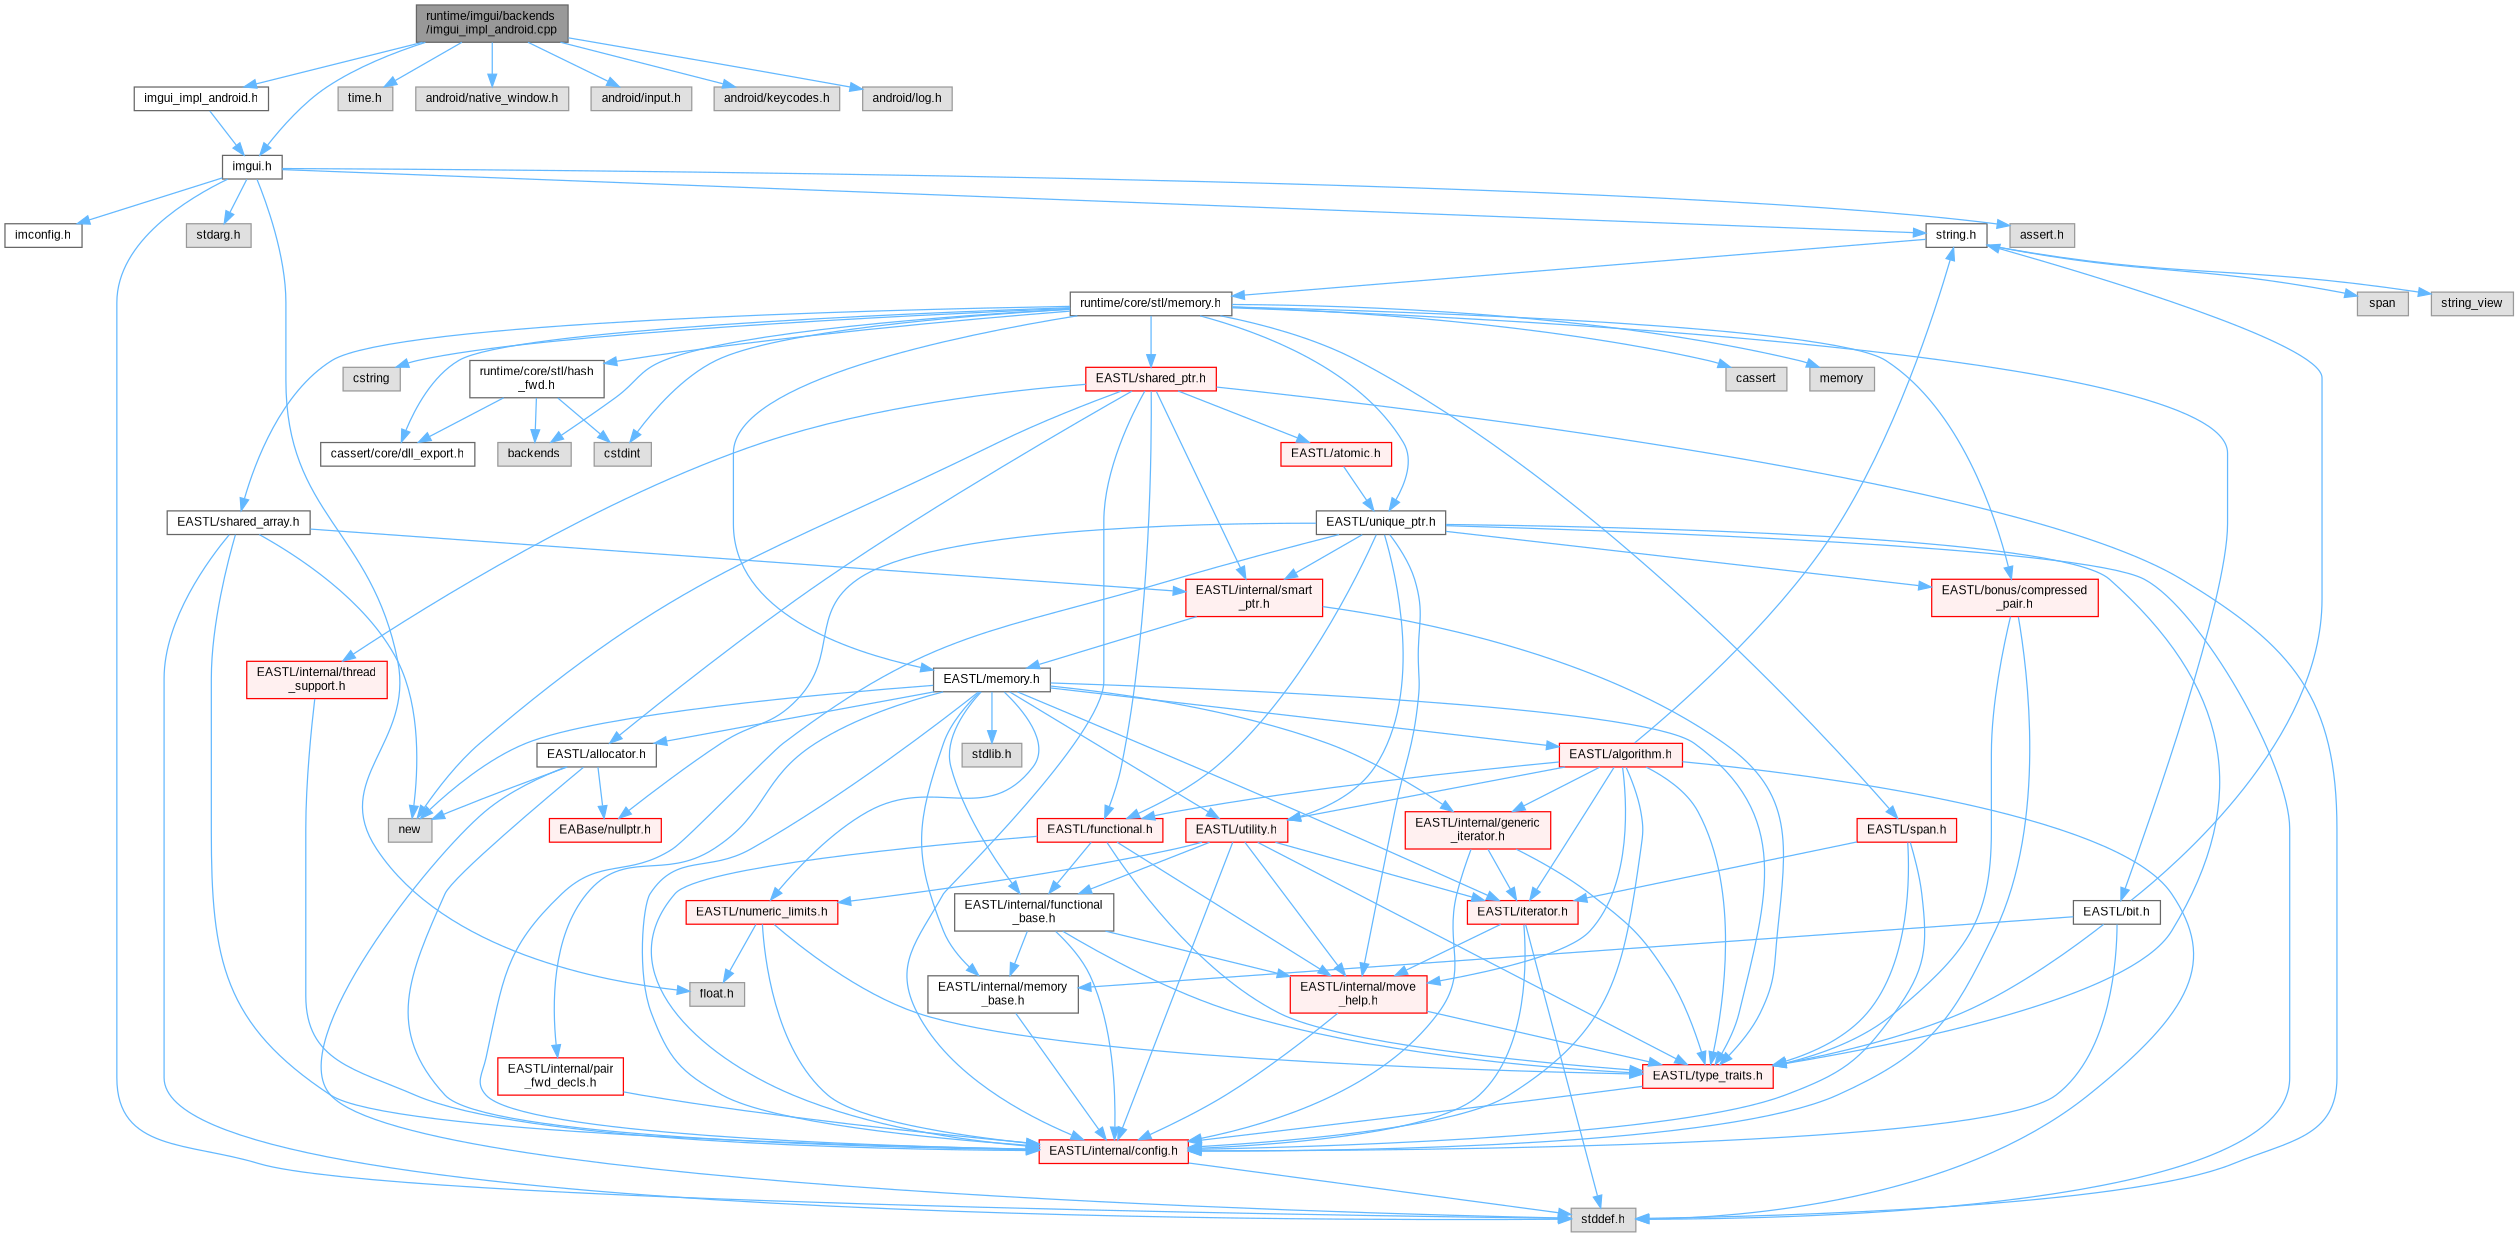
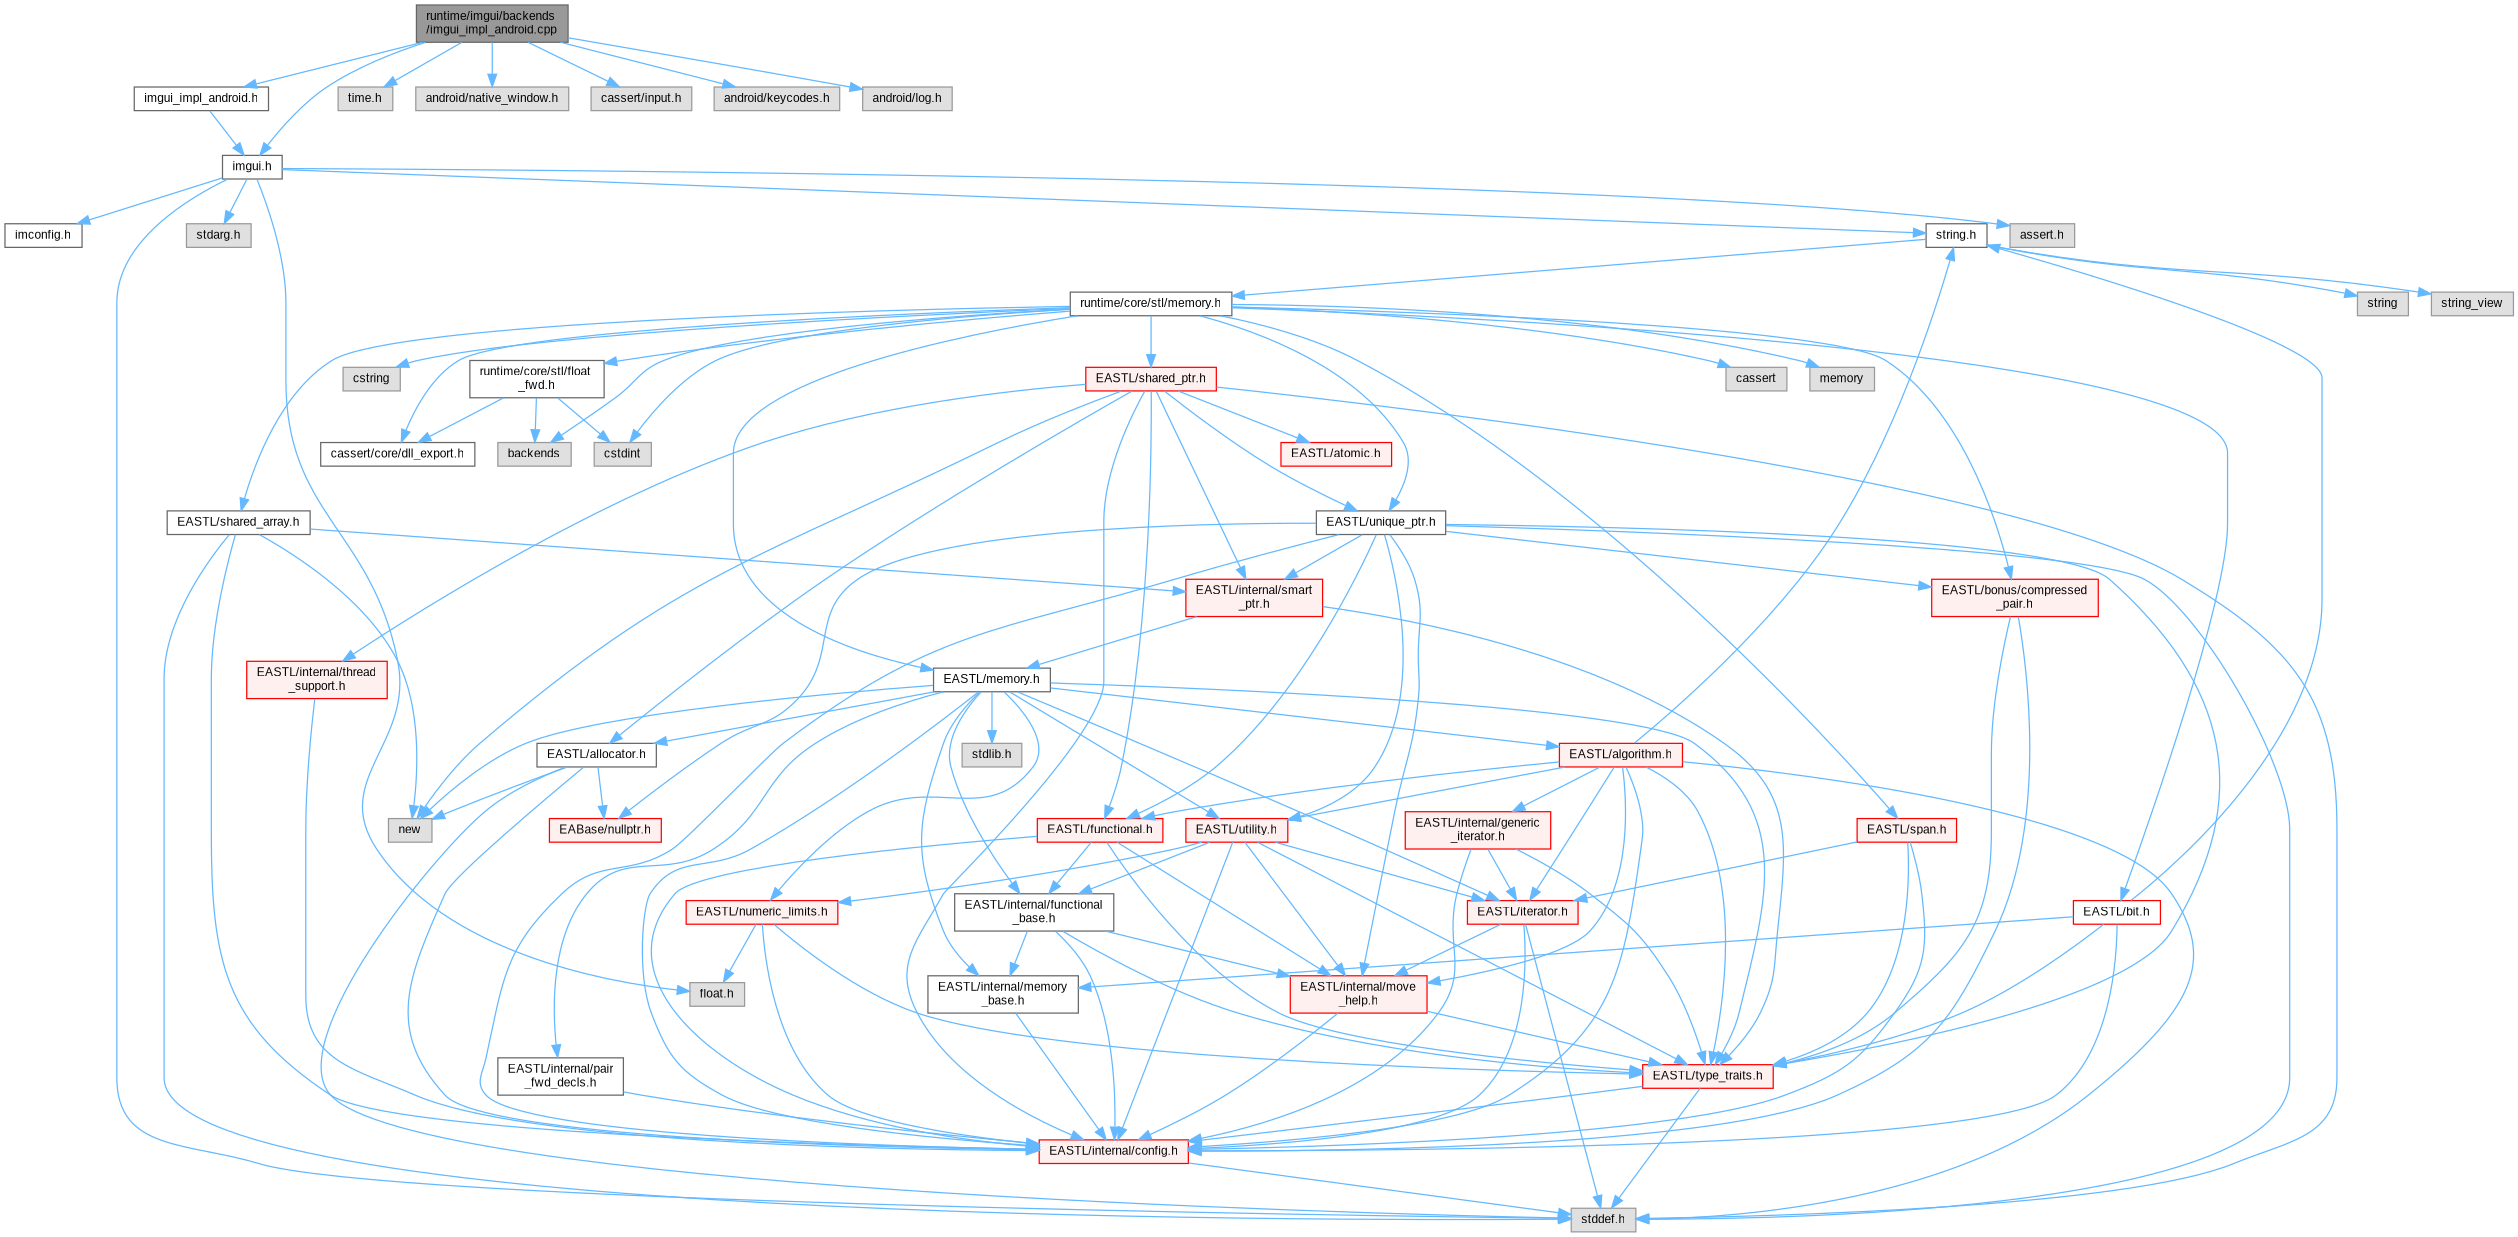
node "android/input.h": label "android/input.h" -> "cassert/input.h"
node "span": label "span" -> "string"
node "runtime/core/stl/hash _fwd.h": label "runtime/core/stl/hash _fwd.h" -> "runtime/core/stl/float _fwd.h"
edge "EASTL/atomic.h" -> "EASTL/unique_ptr.h": now "EASTL/shared_ptr.h" -> "EASTL/unique_ptr.h"
edge "EASTL/memory.h" -> "EASTL/internal/generic _iterator.h": removed
node "EASTL/bit.h": color grey40 -> red
node "EASTL/internal/pair _fwd_decls.h": color red -> grey40
edge "EASTL/type_traits.h" -> "stddef.h": added
